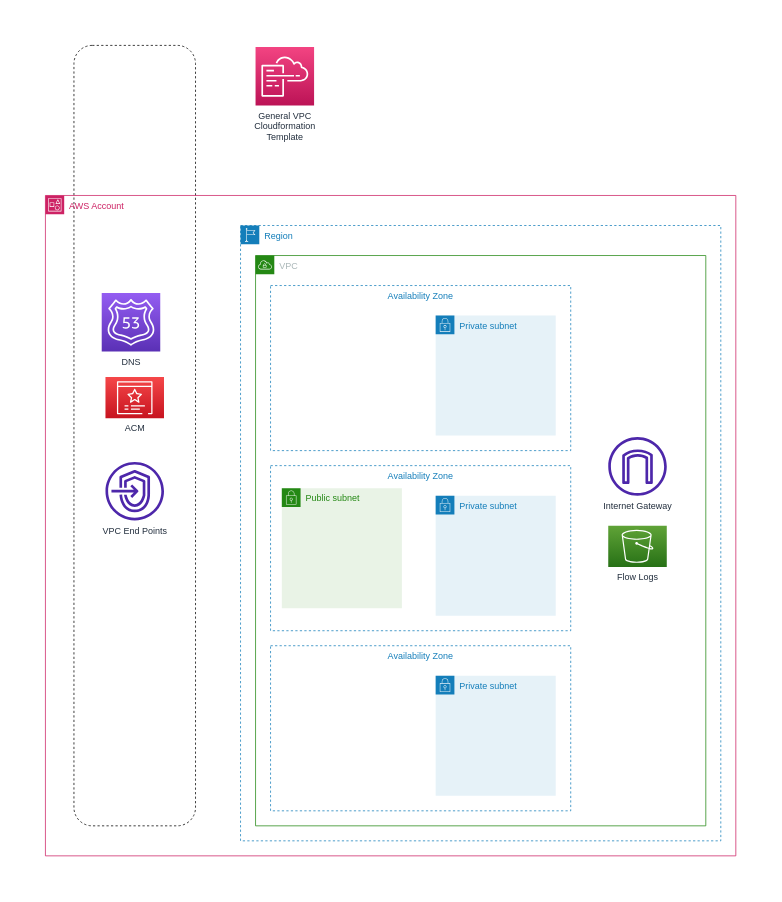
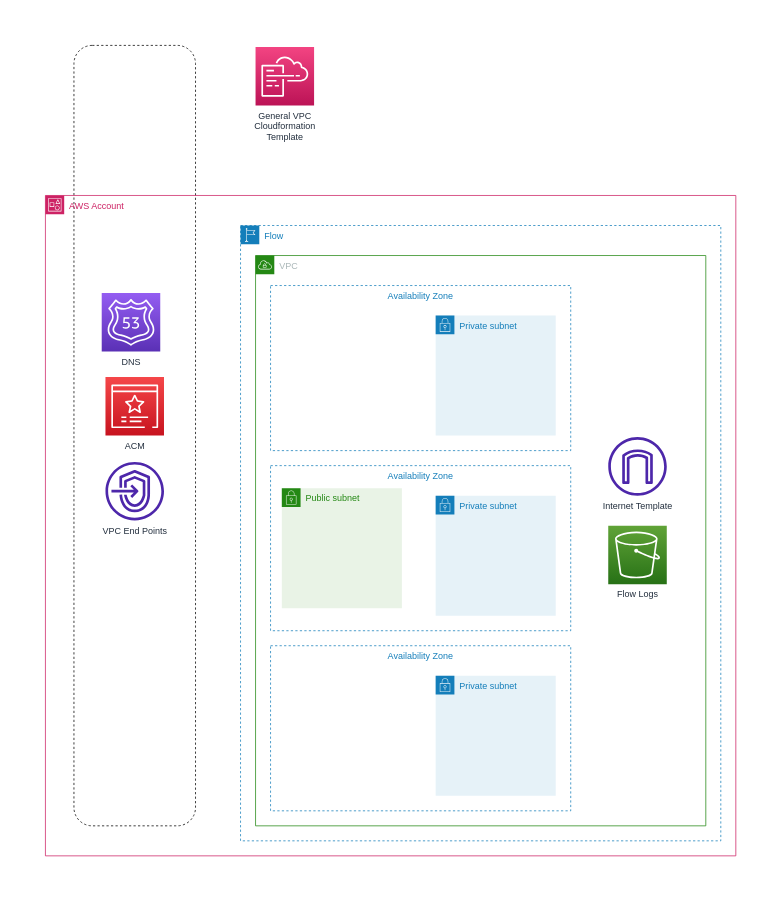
node "Region": label "Region" -> "Flow"
node "ACM": size 59x41 -> 59x59
node "Internet Gateway": label "Internet Gateway" -> "Internet Template"
node "Flow Logs": size 59x41 -> 59x59
